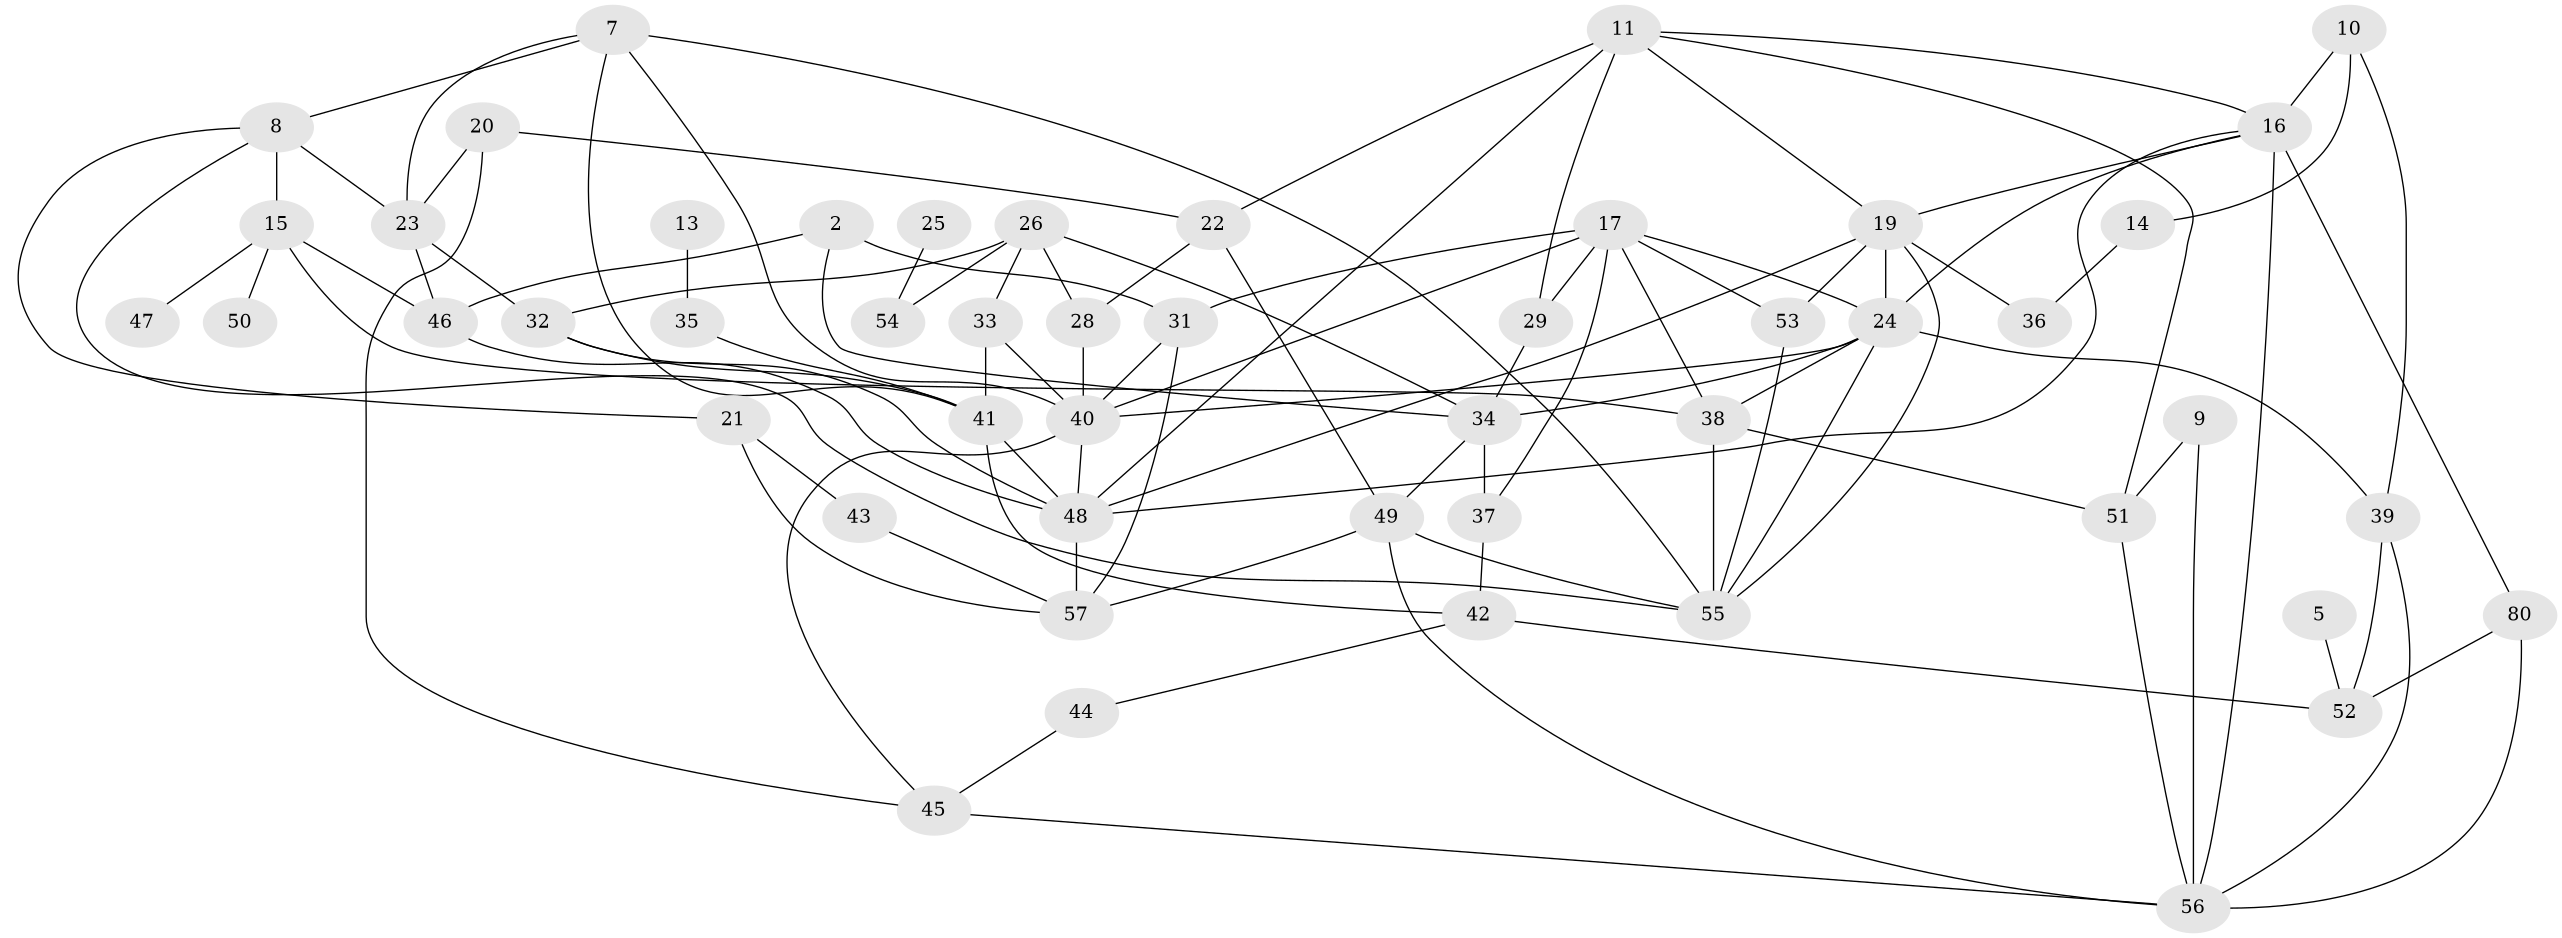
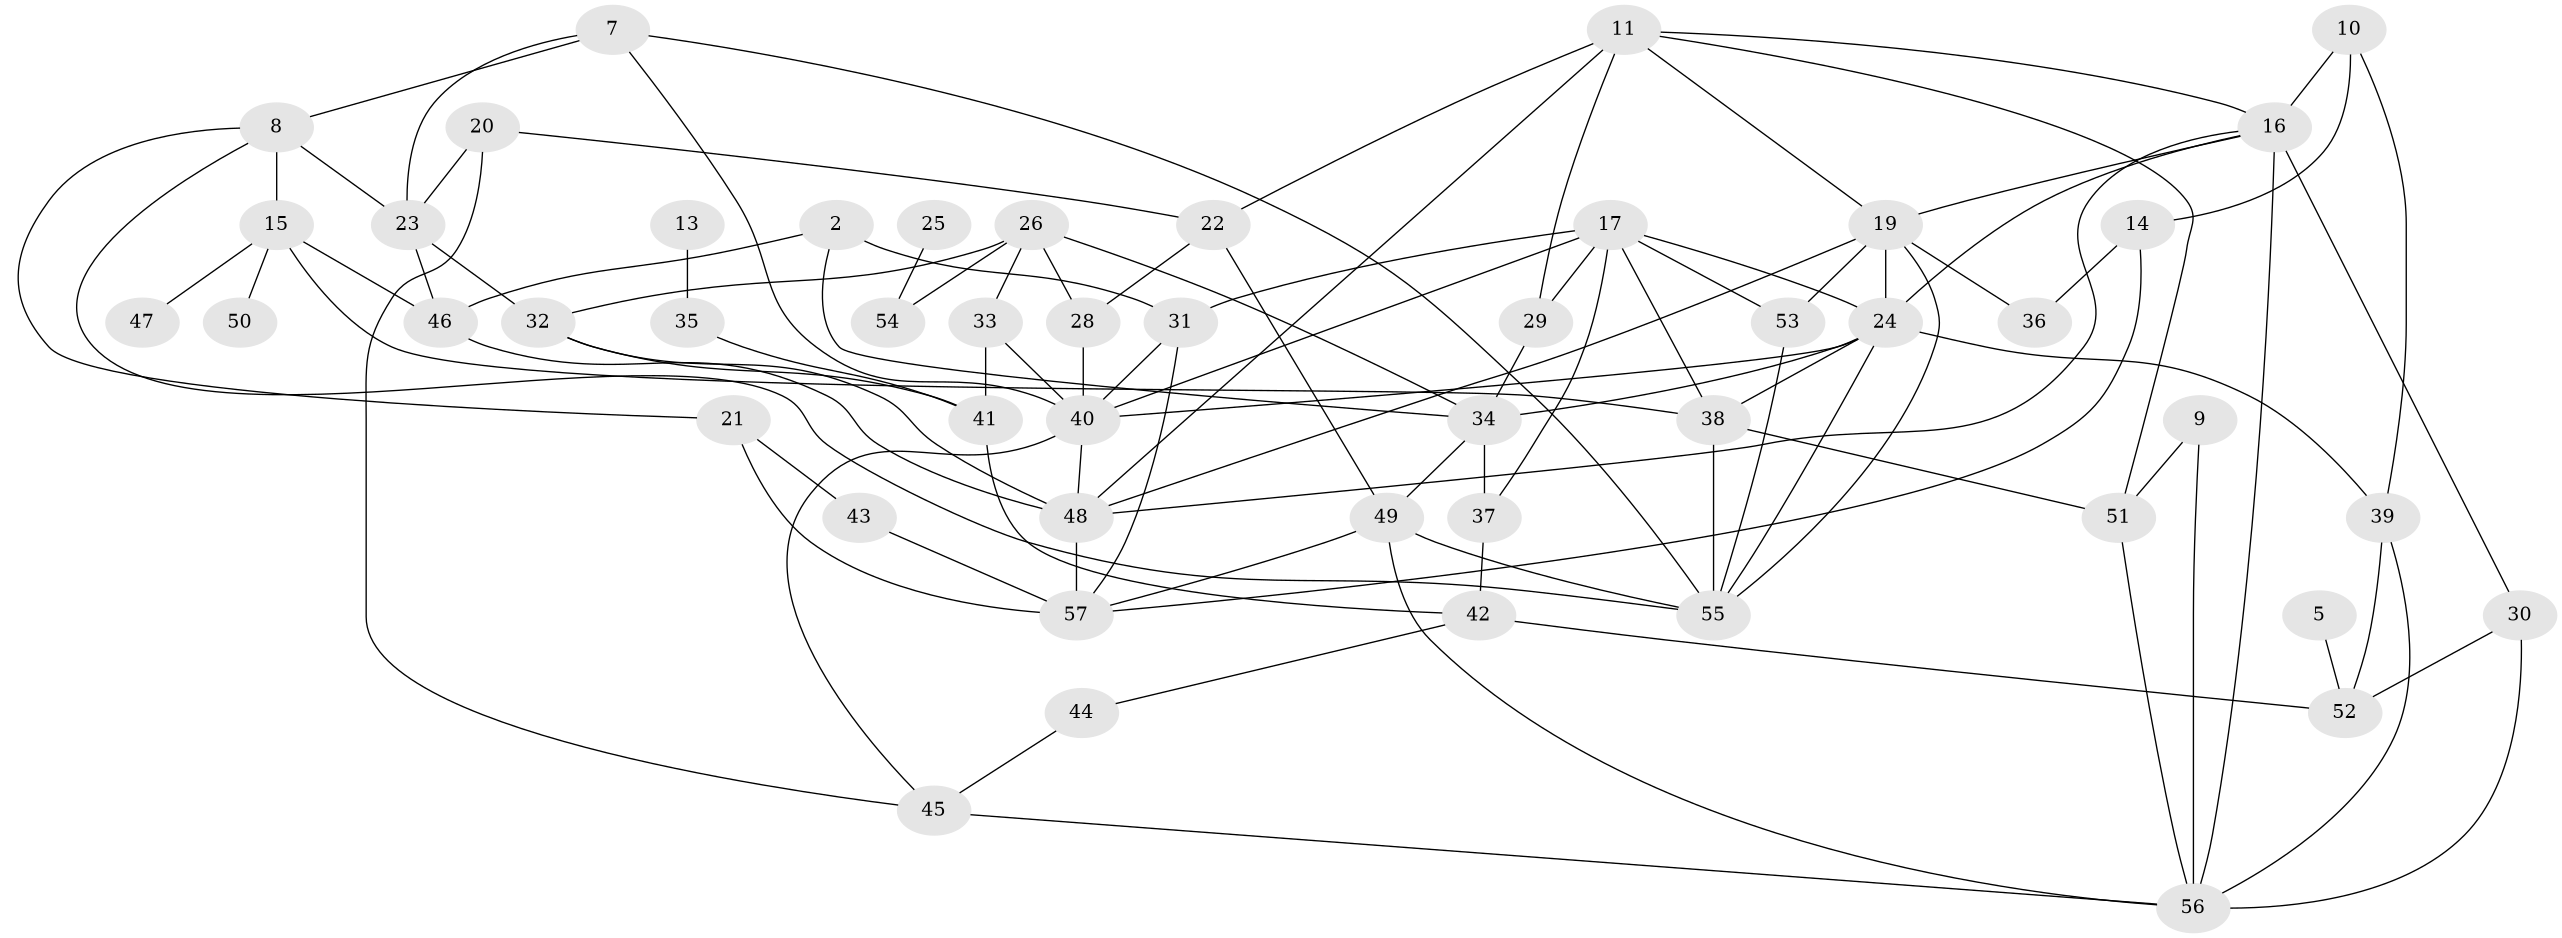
edge "7" -- "41": removed
edge "41" -- "48": removed
edge "14" -- "57": added
node "80": label "80" -> "30"
